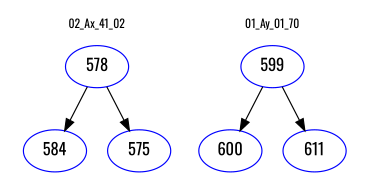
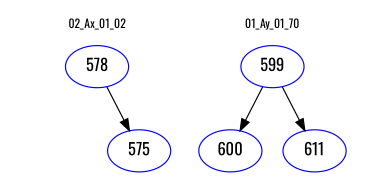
cluster "02_Ax_41_02": label "02_Ax_41_02" -> "02_Ax_01_02"
node "584": removed
